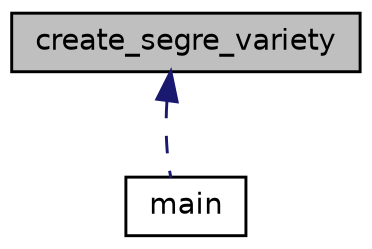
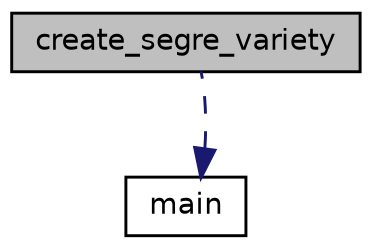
edge "main" -> "create_segre_variety": reversed
